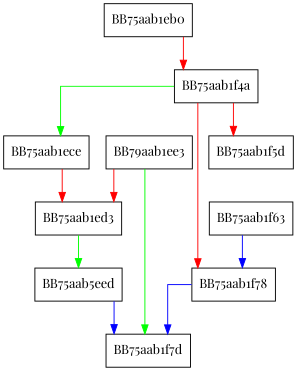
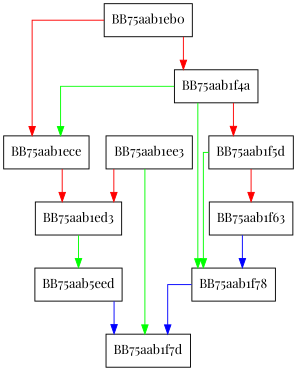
edge "BB75aab1eb0" -> "BB75aab1ece": added
node "BB79aab1ee3": label "BB79aab1ee3" -> "BB75aab1ee3"
edge "BB75aab1f4a" -> "BB75aab1f78": color red -> green
edge "BB75aab1f5d" -> "BB75aab1f63": added
edge "BB75aab1f5d" -> "BB75aab1f78": added
